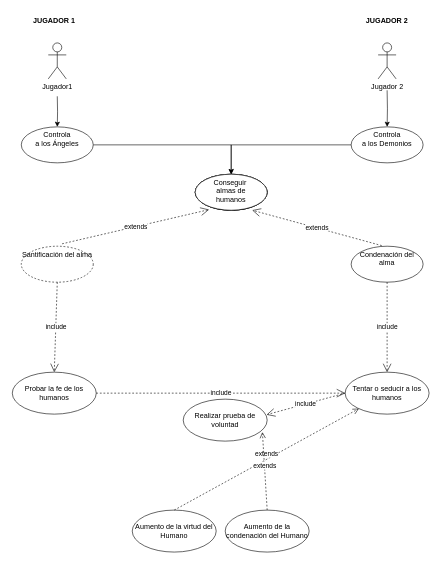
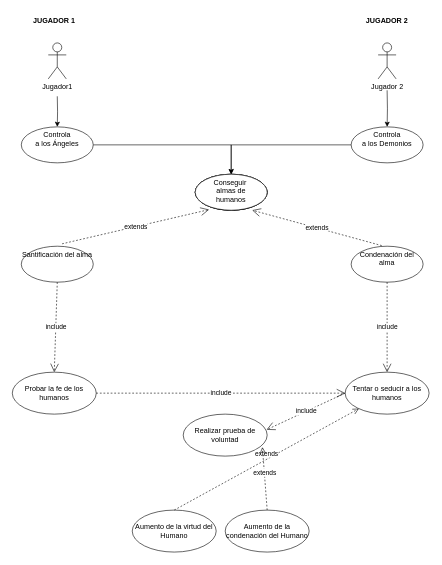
node "Santificación del alma": style dashed -> solid
node "Realizar prueba de voluntad": moved (225, 420) -> (225, 435)
